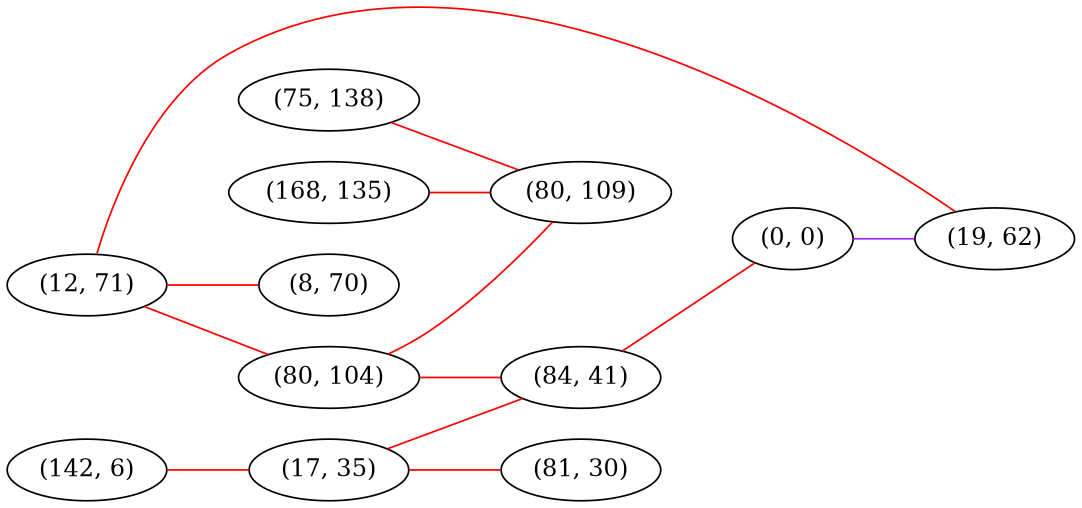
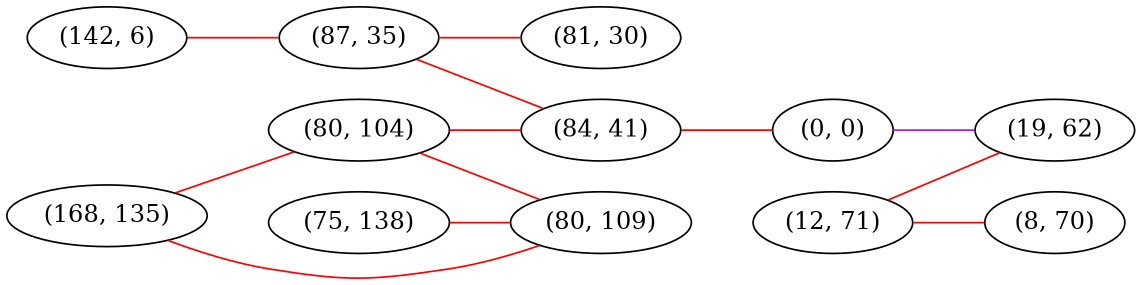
edge "(12, 71)" -- "(80, 104)": now "(168, 135)" -- "(80, 104)"
node "(17, 35)": label "(17, 35)" -> "(87, 35)"
